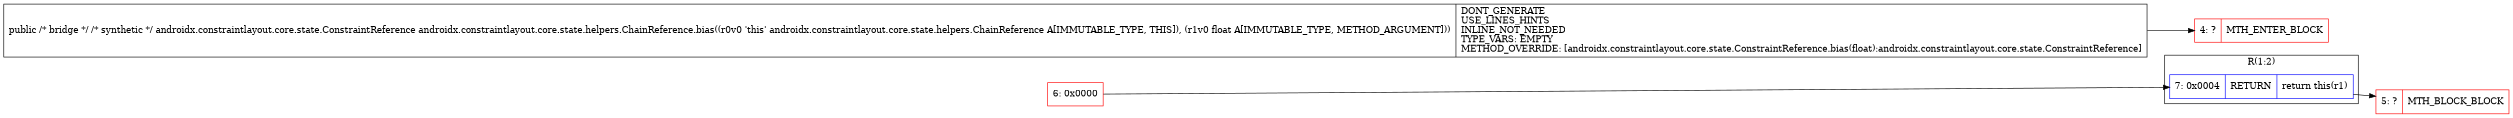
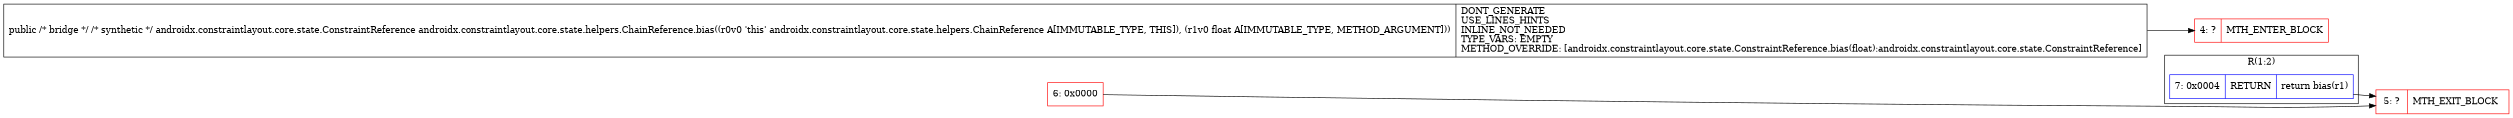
node "7: 0x0004": text "return this(r1)" -> "return bias(r1)"
edge "6: 0x0000" -> "7: 0x0004": now "6: 0x0000" -> "5: ?"
node "5: ?": text "MTH_BLOCK_BLOCK" -> "MTH_EXIT_BLOCK"
